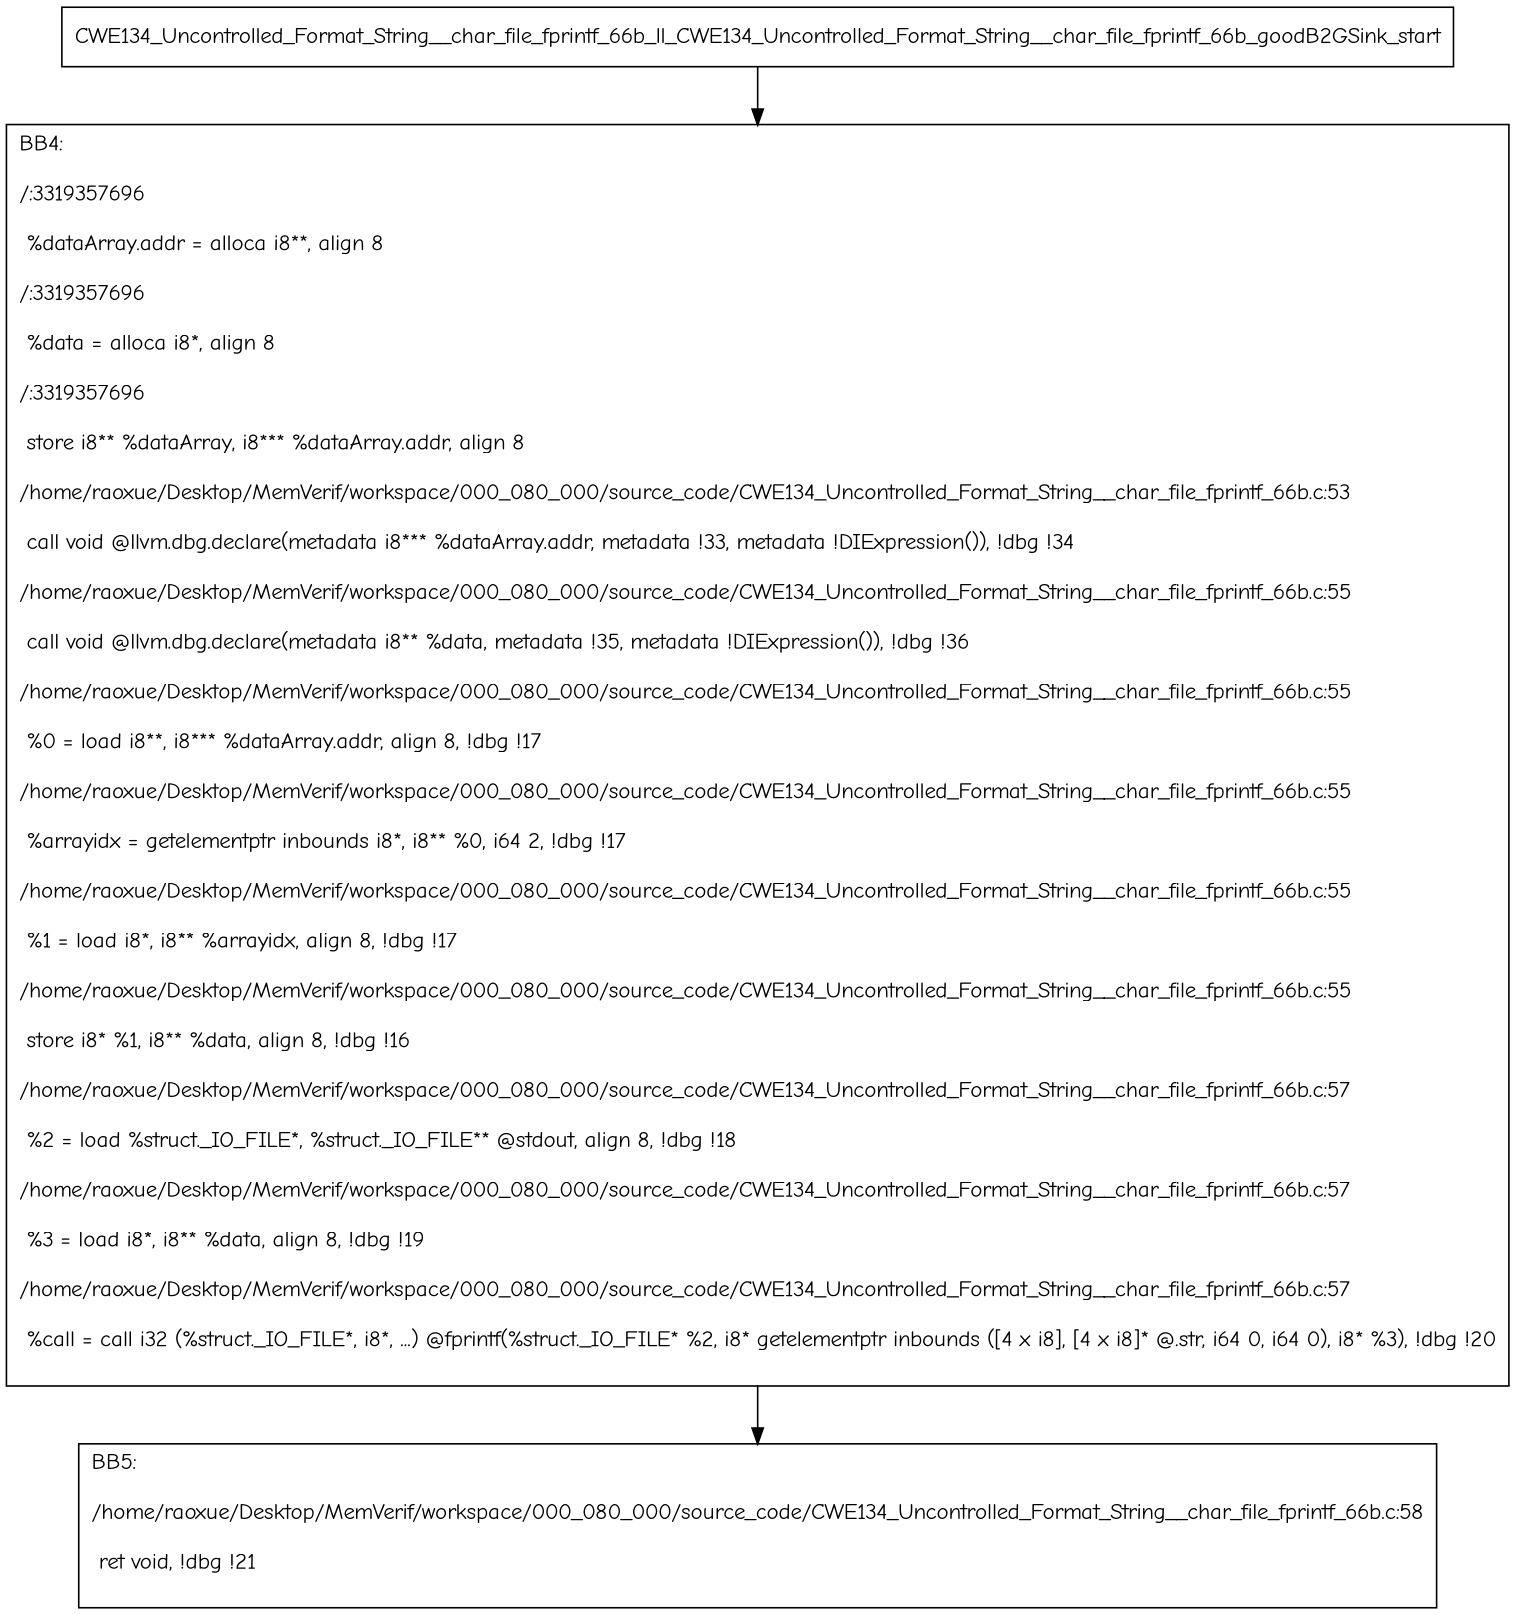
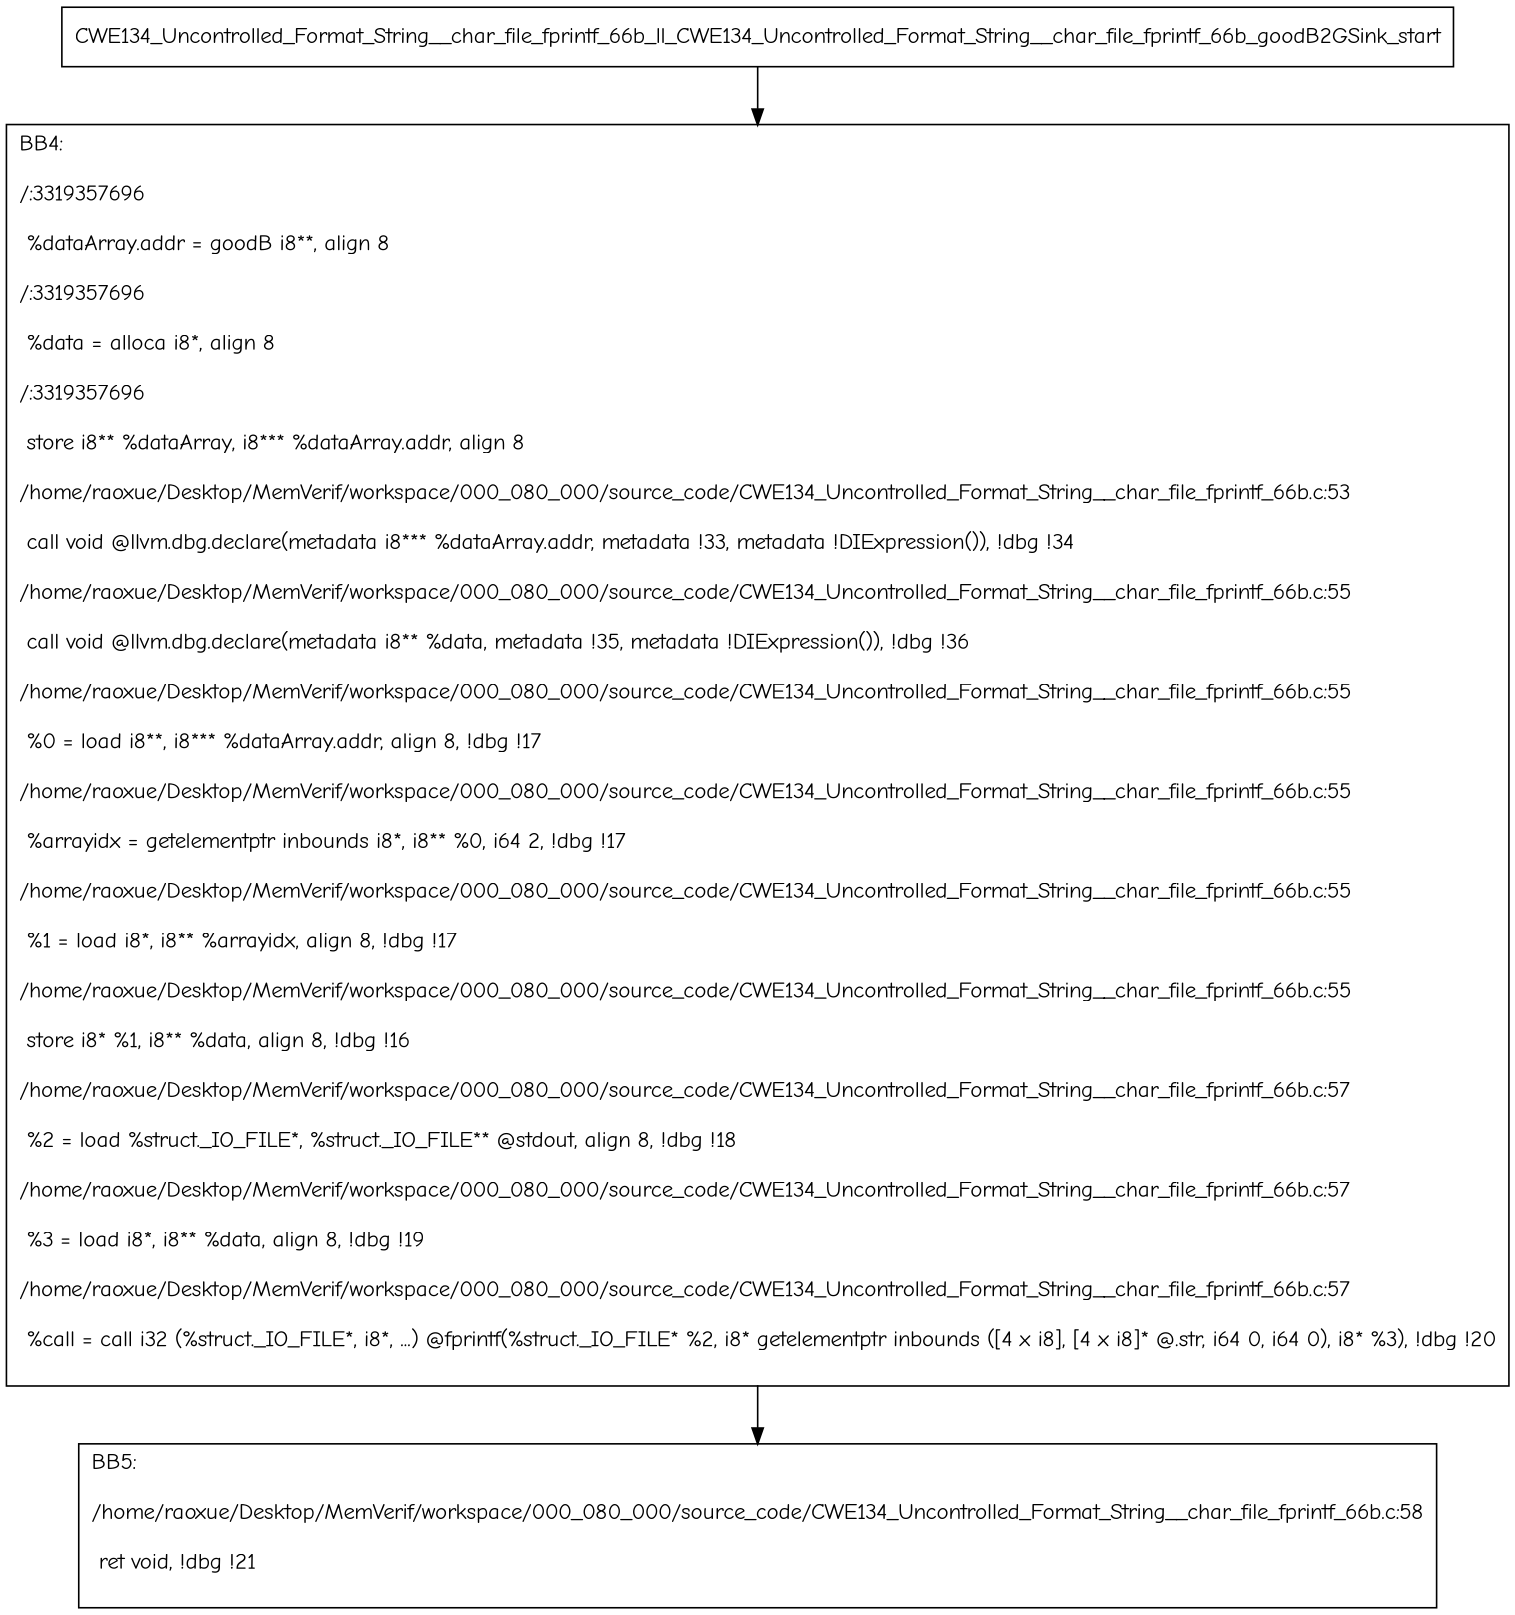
node "BB4:": text "%dataArray.addr = alloca i8**, align 8" -> "%dataArray.addr = goodB i8**, align 8"
